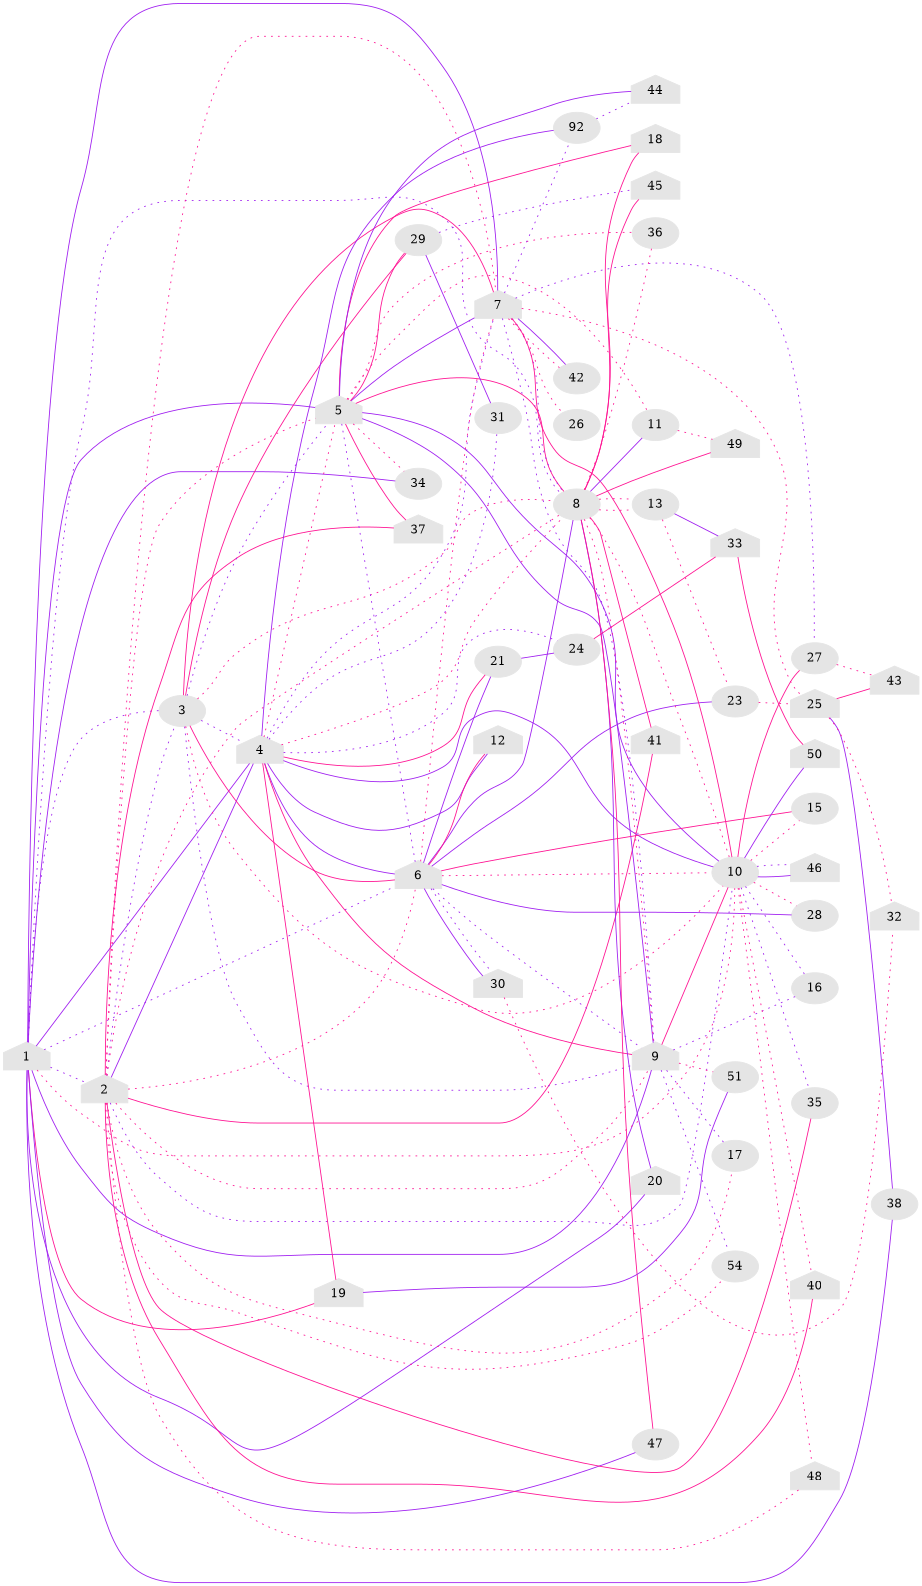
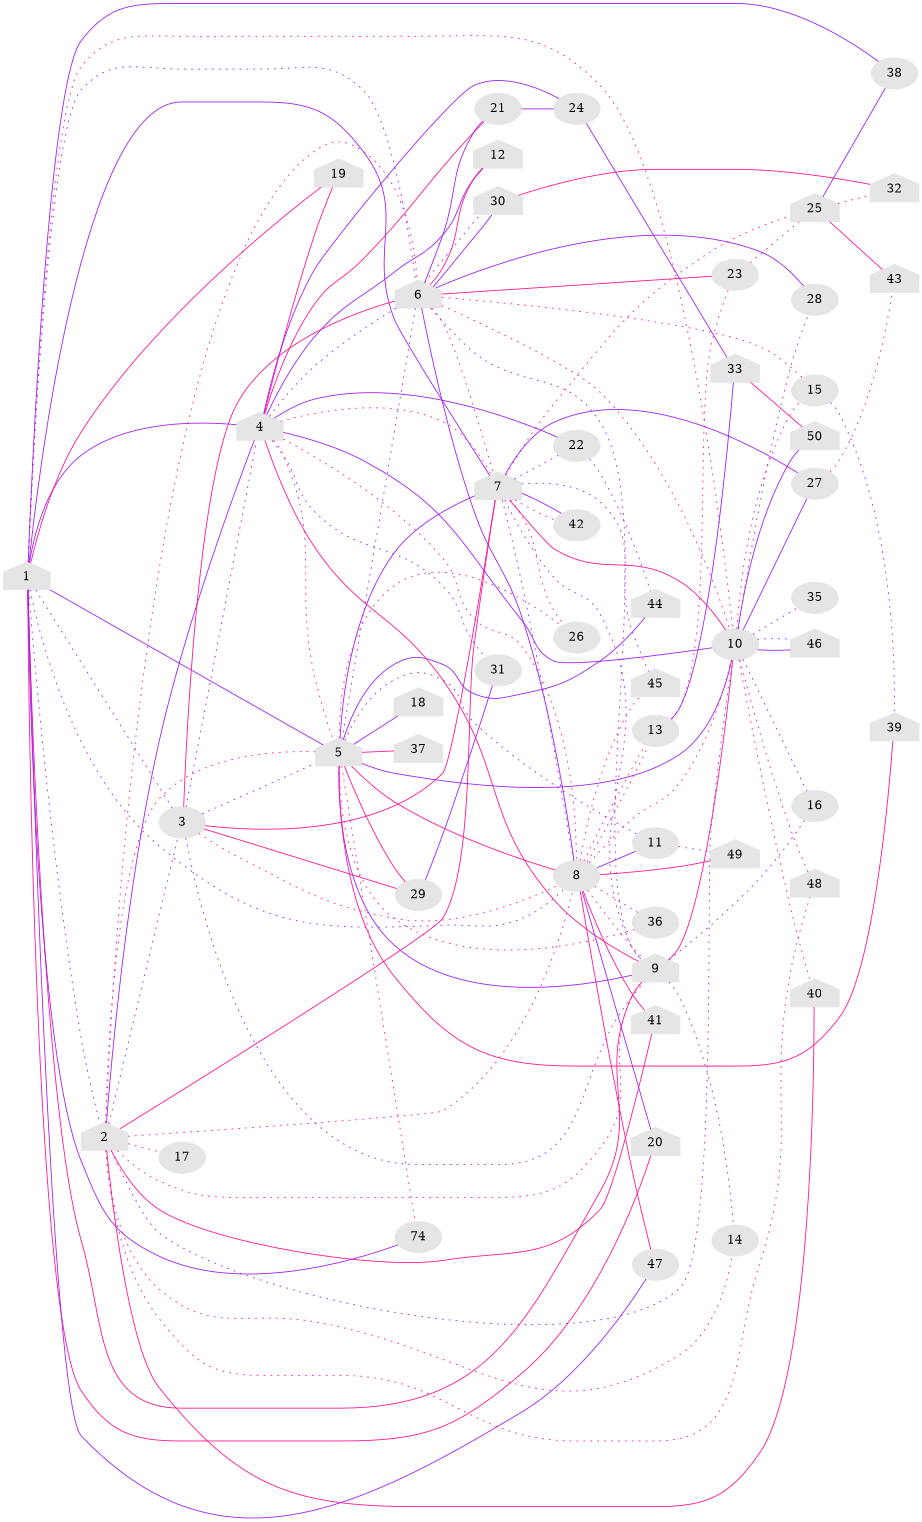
node "92": label "92" -> "22"
edge "18" -- "5": color deeppink -> purple
edge "45" -- "29": now "45" -- "7"
edge "18" -- "8": removed
edge "5" -- "11": color deeppink -> purple
edge "7" -- "27": style dotted -> solid
edge "45" -- "8": style solid -> dotted
edge "7" -- "2": style dotted -> solid
edge "11" -- "49": color deeppink -> purple
node "34": label "34" -> "74"
edge "7" -- "4": color purple -> deeppink
edge "26" -- "5": added
edge "33" -- "24": color deeppink -> purple
edge "24" -- "4": style dotted -> solid
edge "37" -- "2": removed
node "39": added
edge "27" -- "10": color deeppink -> purple
edge "23" -- "6": color purple -> deeppink
edge "15" -- "6": style solid -> dotted
edge "4" -- "6": style solid -> dotted
edge "10" -- "28": color deeppink -> purple
edge "3" -- "10": removed
node "51": removed
edge "9" -- "17": removed
edge "1" -- "9": color purple -> deeppink
node "54": label "54" -> "14"
edge "32" -- "30": style dotted -> solid
edge "2" -- "35": removed
edge "1" -- "20": color purple -> deeppink
